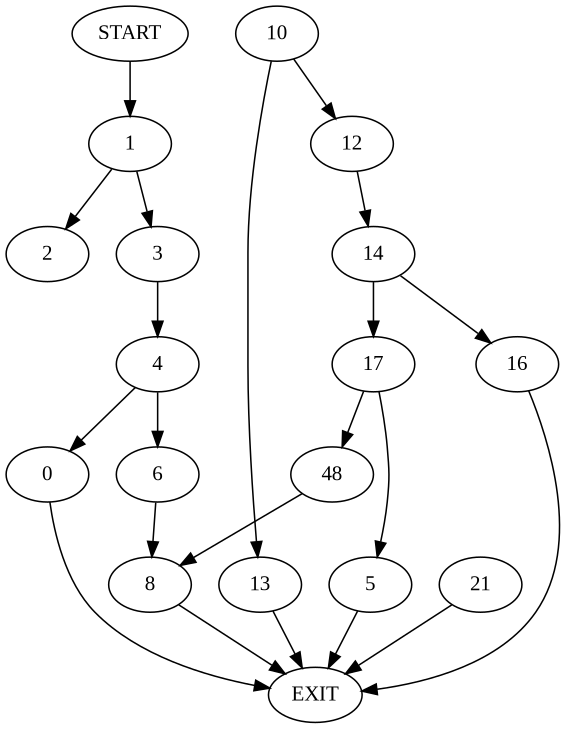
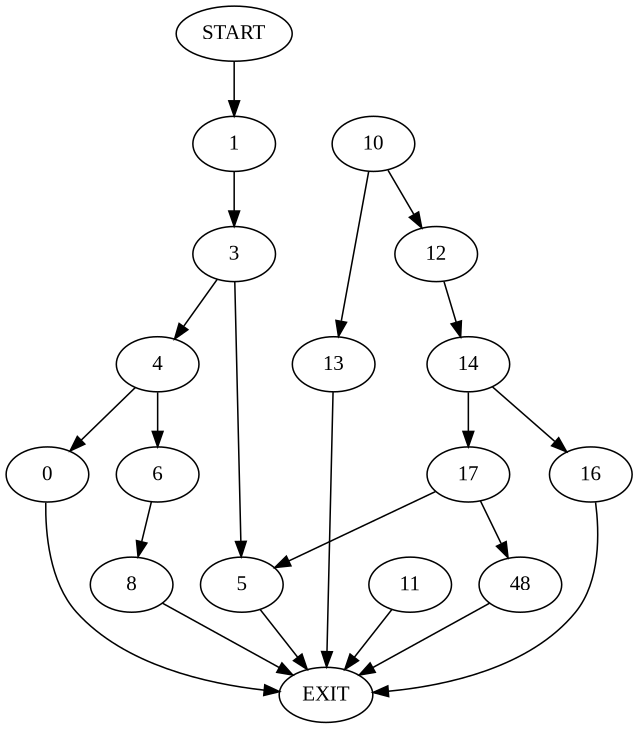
node "2": removed
edge "3" -> "5": added
edge "48" -> "8": now "48" -> "EXIT"
node "21": label "21" -> "11"
